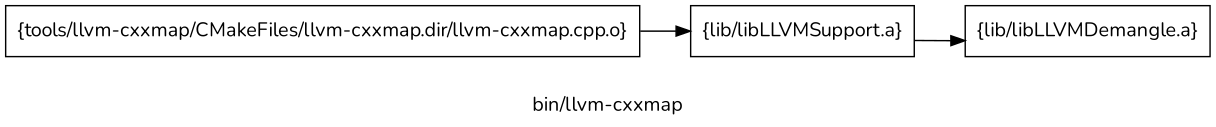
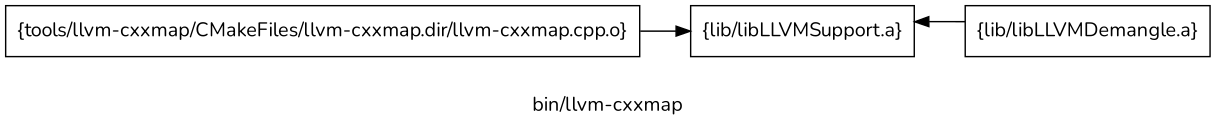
edge "{lib/libLLVMSupport.a}" -> "{lib/libLLVMDemangle.a}": reversed
